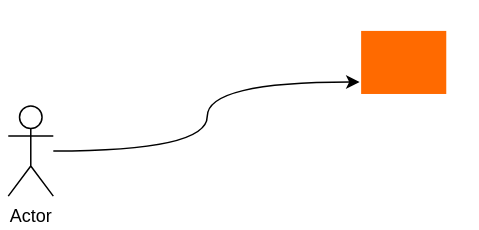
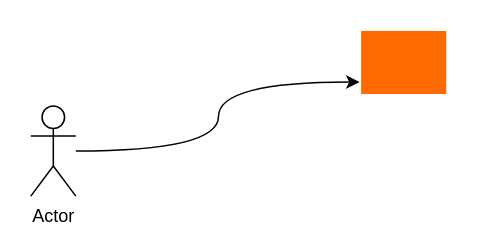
node "Actor": moved (31, 151) -> (53, 151)
